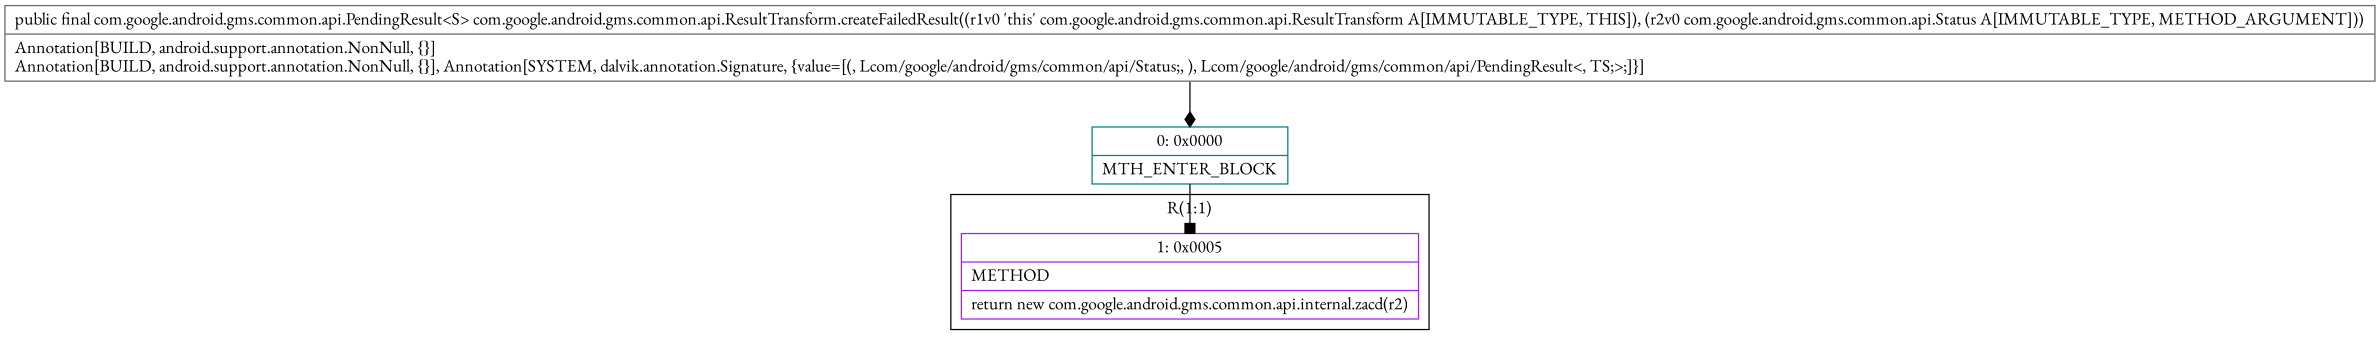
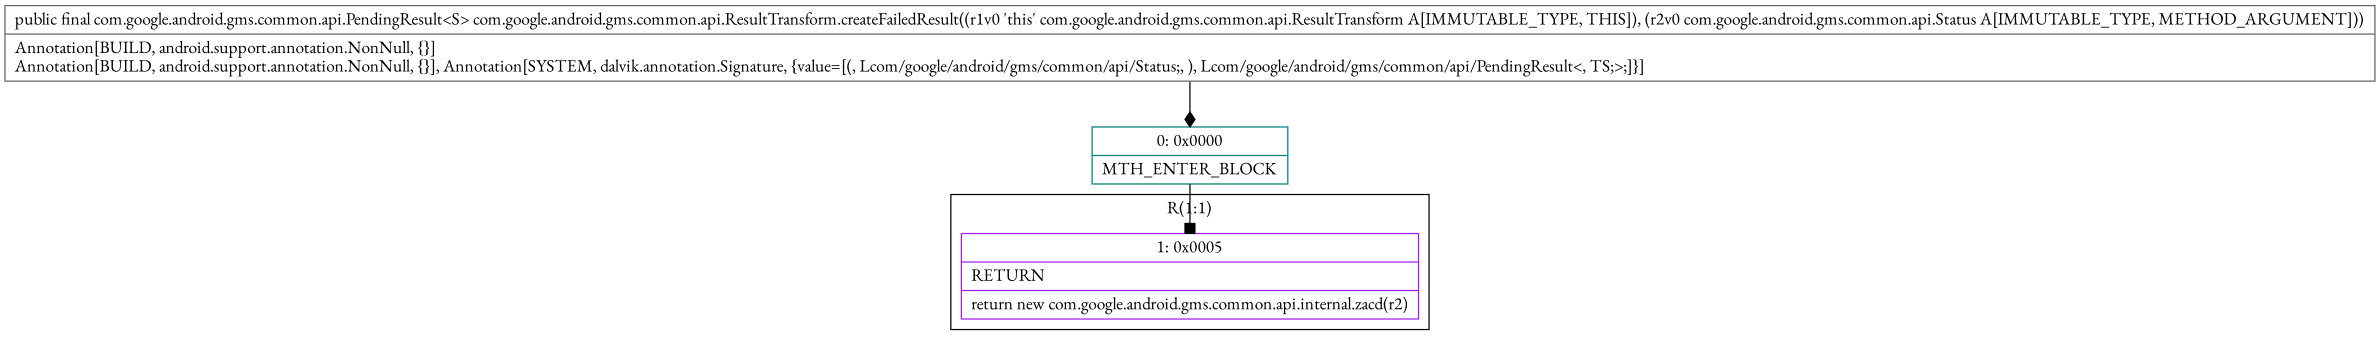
node "1: 0x0005": text "METHOD" -> "RETURN"
